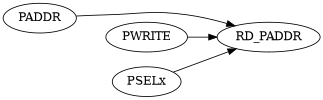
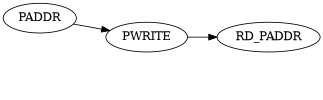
edge "PADDR" -> "RD_PADDR": now "PADDR" -> "PWRITE"
node "PSELx": removed
